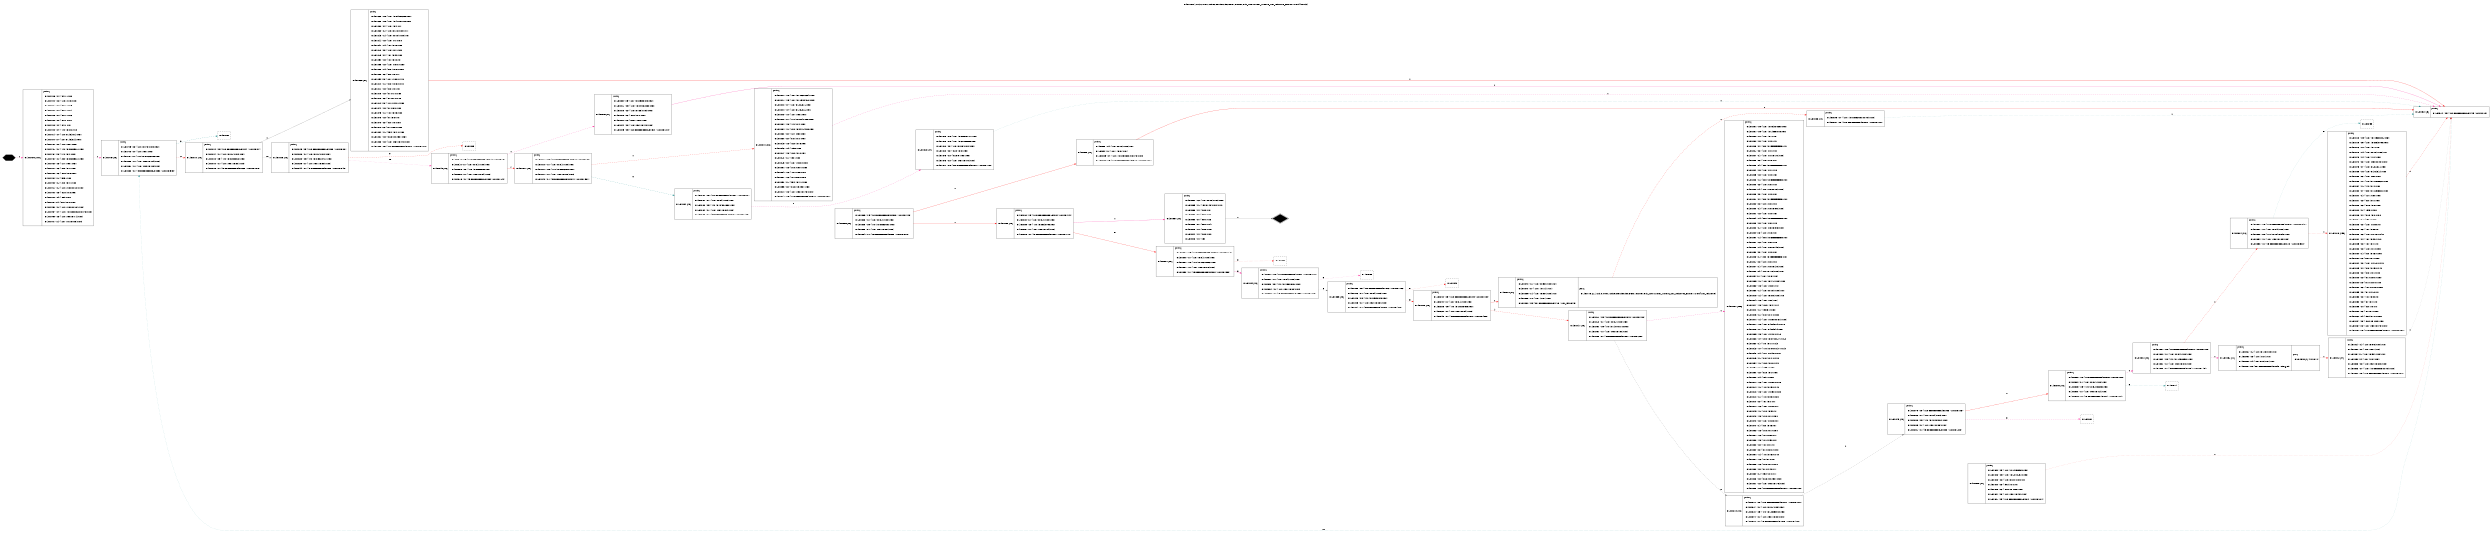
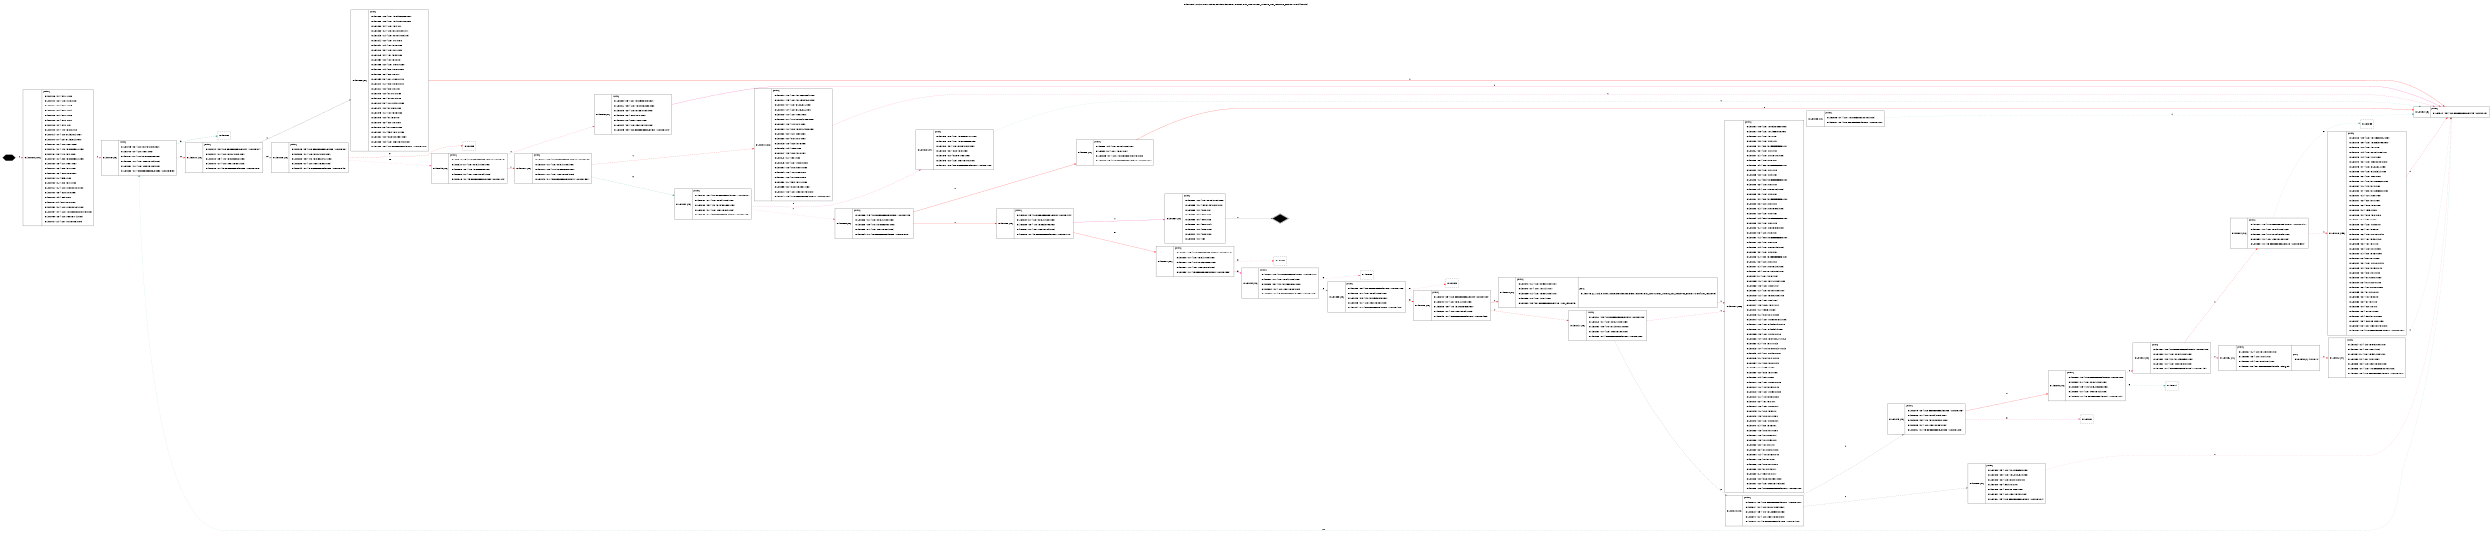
edge "0x401c7b [21]" -> "0x401c90 [12]": now "0x401c7b [21]" -> "0x401a91 [285]"
edge "0x401882 [28]" -> "0x40189e [28]": added, label "7"
edge "0x401962 [28]" -> "0x401bae [27]": added, label "1"
